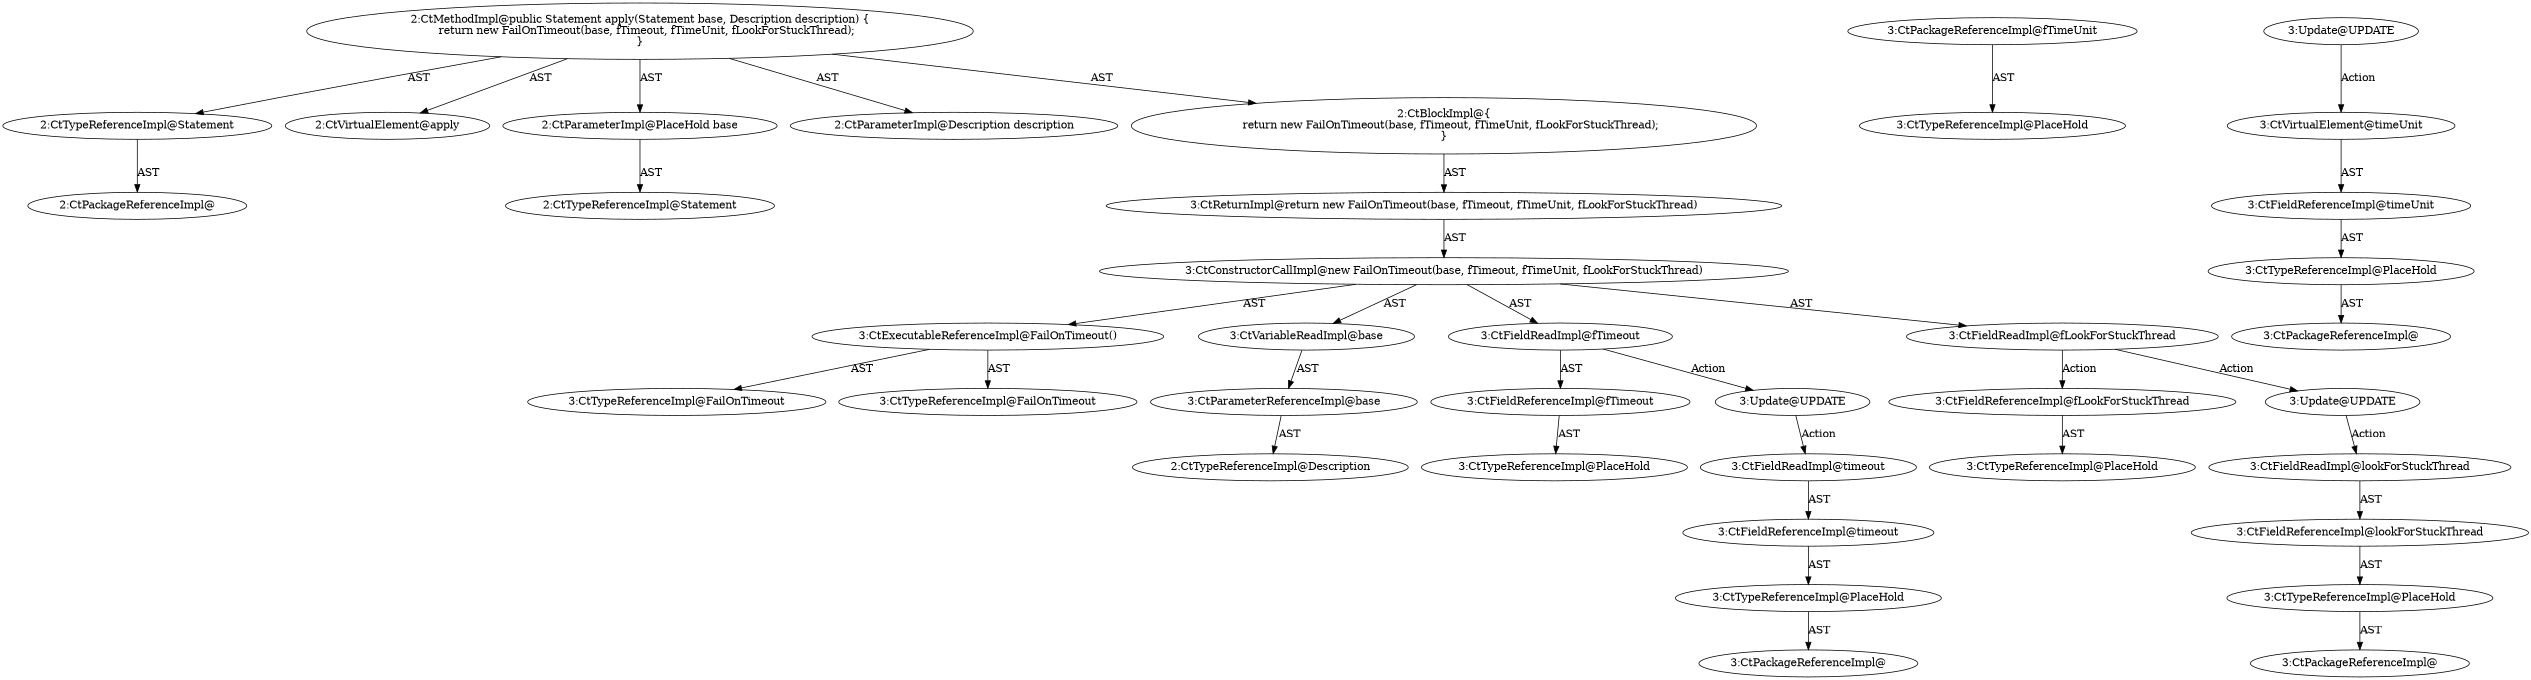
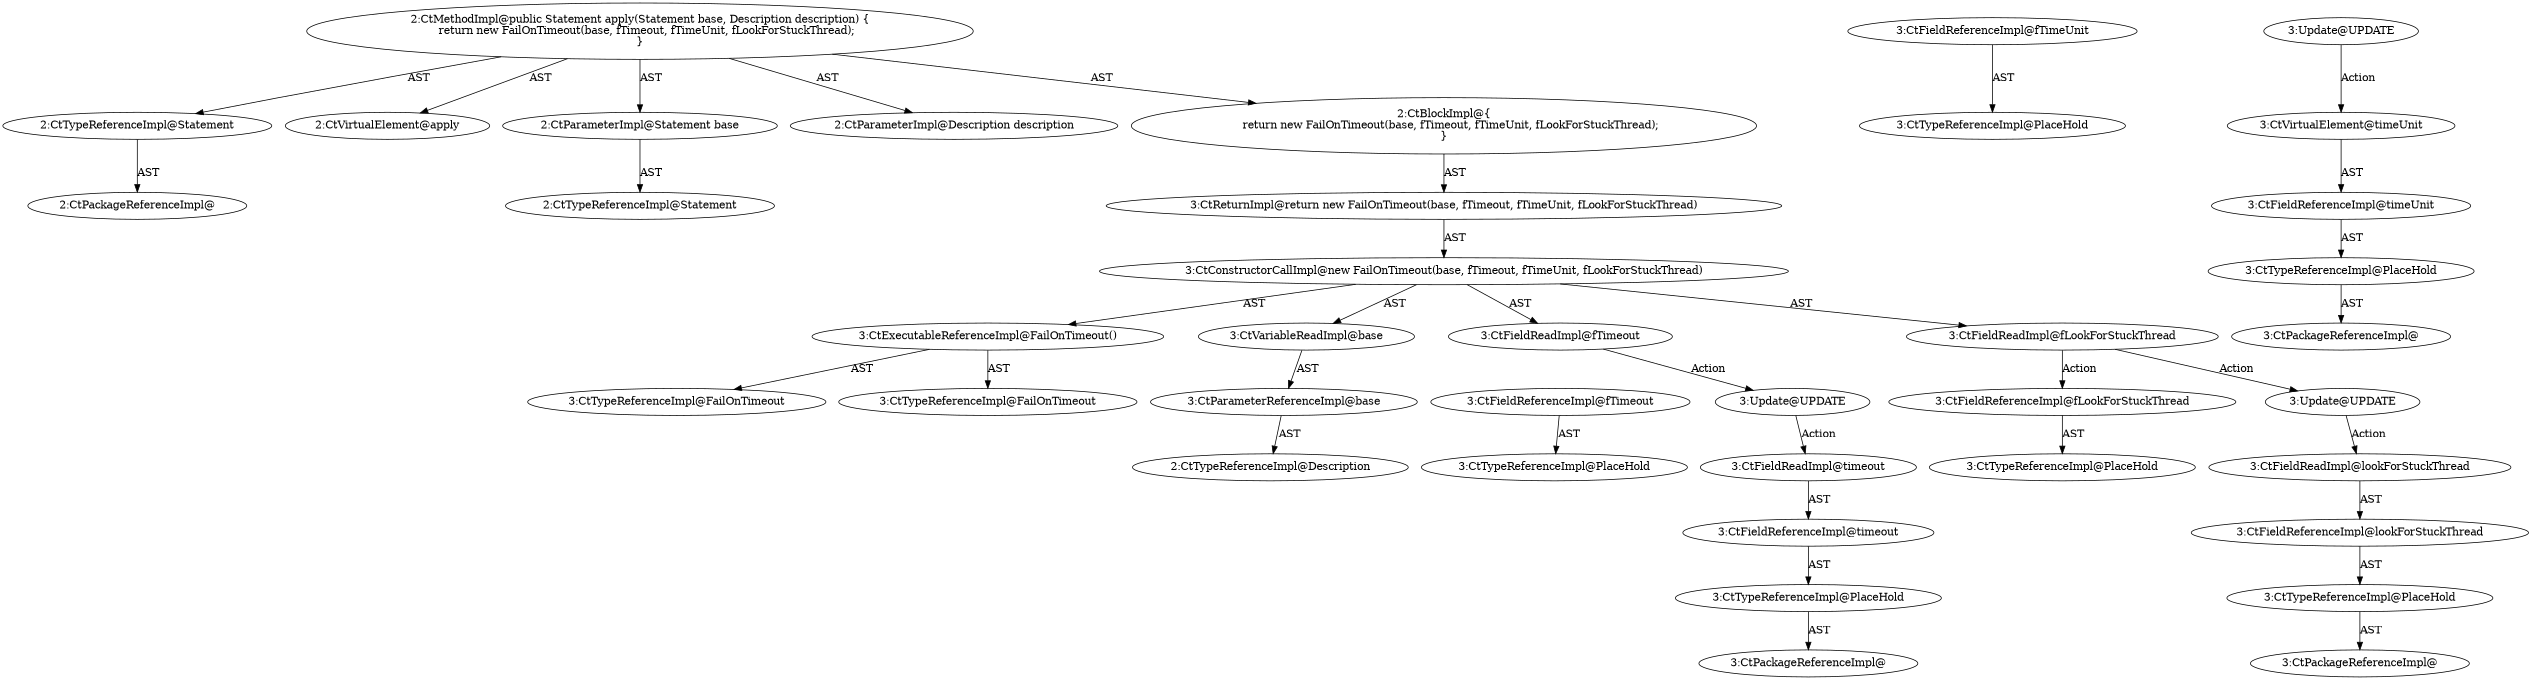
node "3:CtPackageReferenceImpl@fTimeUnit": label "3:CtPackageReferenceImpl@fTimeUnit" -> "3:CtFieldReferenceImpl@fTimeUnit"
node "2:CtParameterImpl@PlaceHold base": label "2:CtParameterImpl@PlaceHold base" -> "2:CtParameterImpl@Statement base"
edge "3:CtFieldReadImpl@fTimeout" -> "3:CtFieldReferenceImpl@fTimeout": removed, label "AST"
